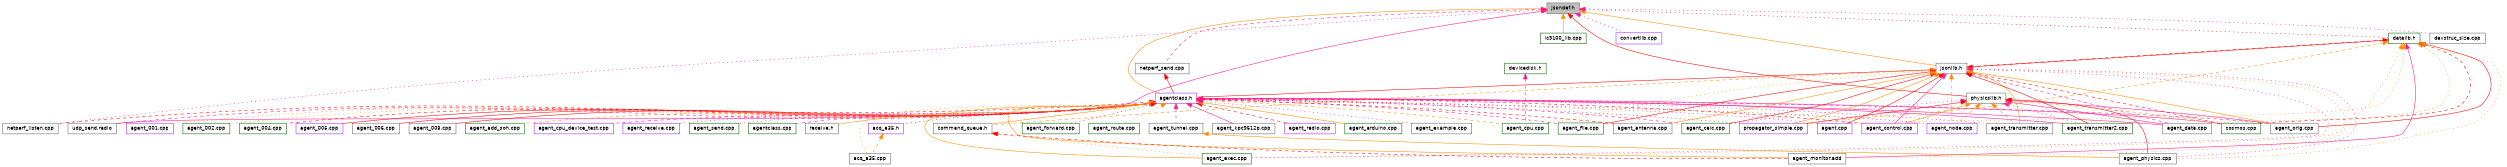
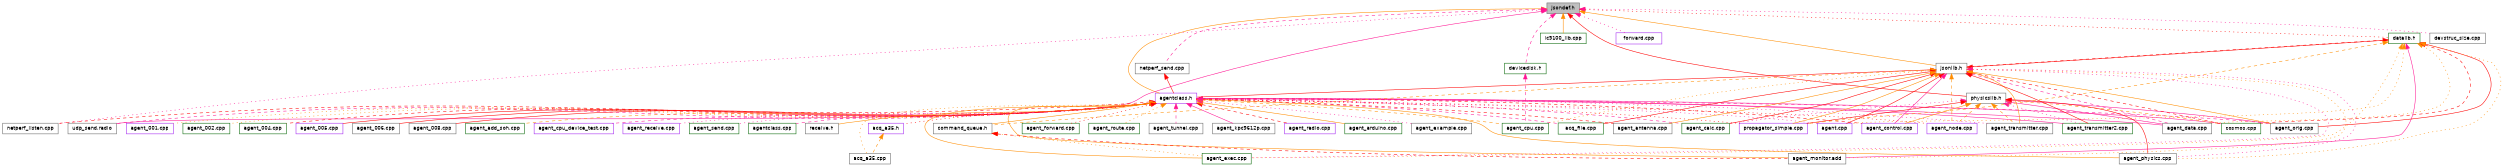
edge "devicedisk.h" -> "jsondef.h": added
node "convertlib.cpp": label "convertlib.cpp" -> "forward.cpp"
node "agent_file.cpp": label "agent_file.cpp" -> "acq_file.cpp"
edge "agent_physics.cpp" -> "agent_tunnel.cpp": now "agent_physics.cpp" -> "agentclass.h"
